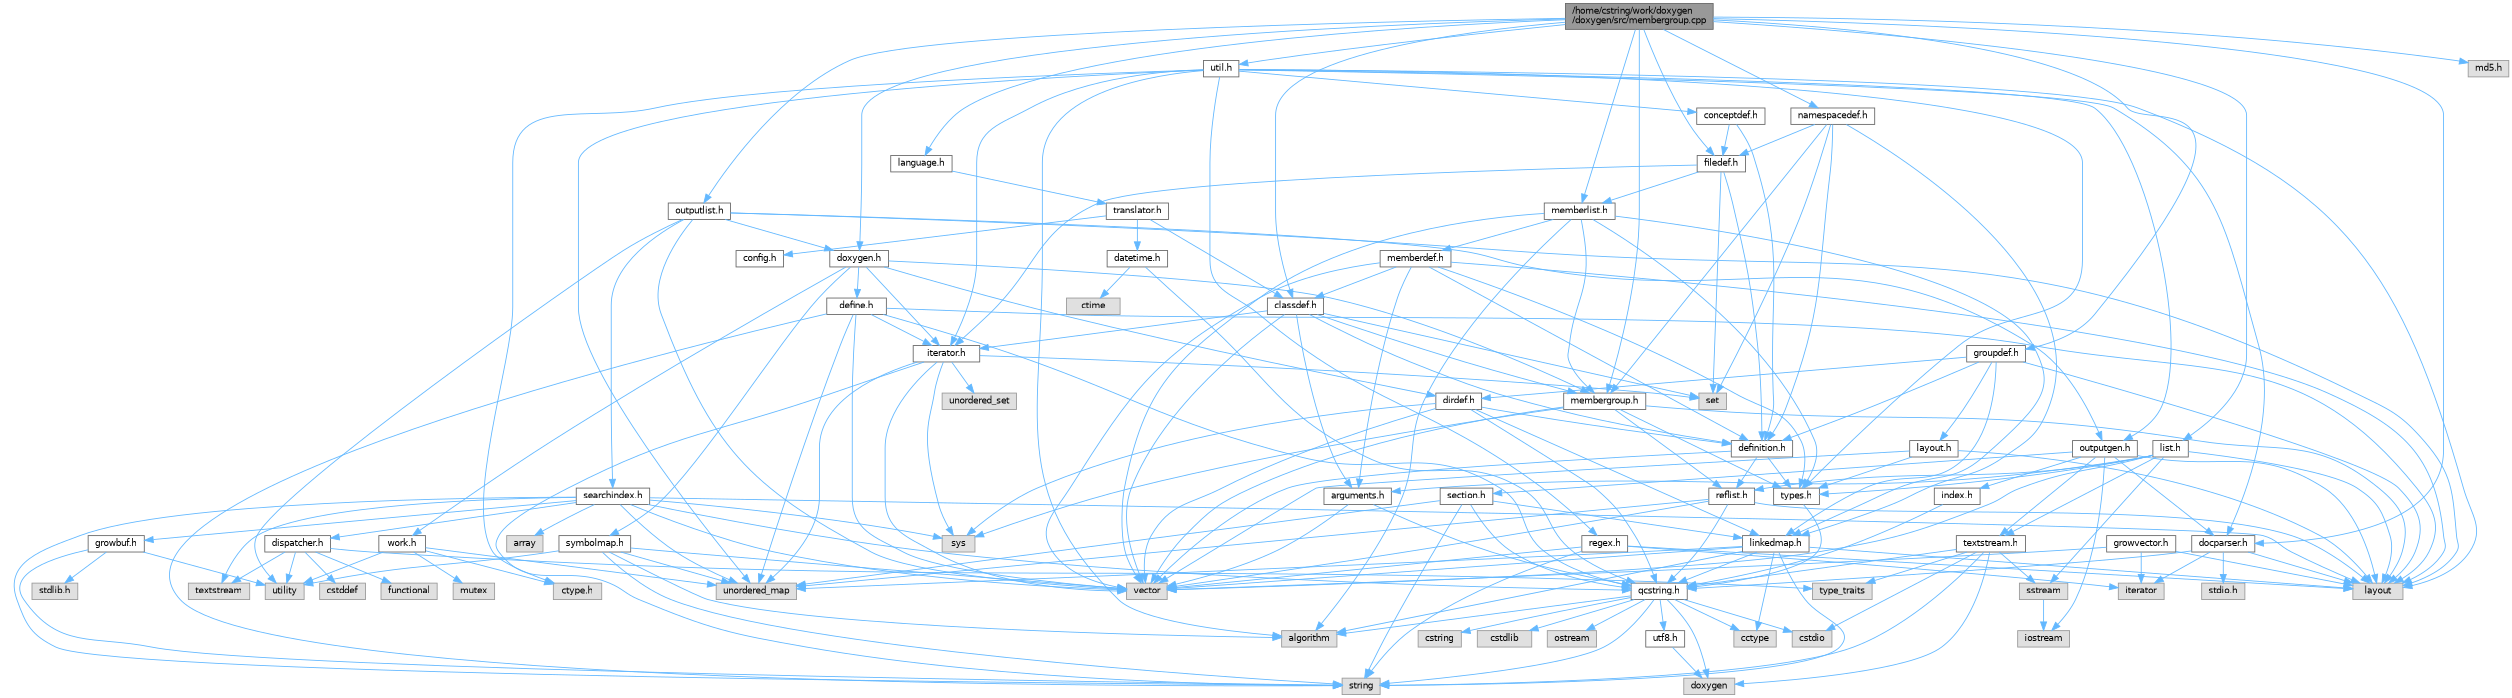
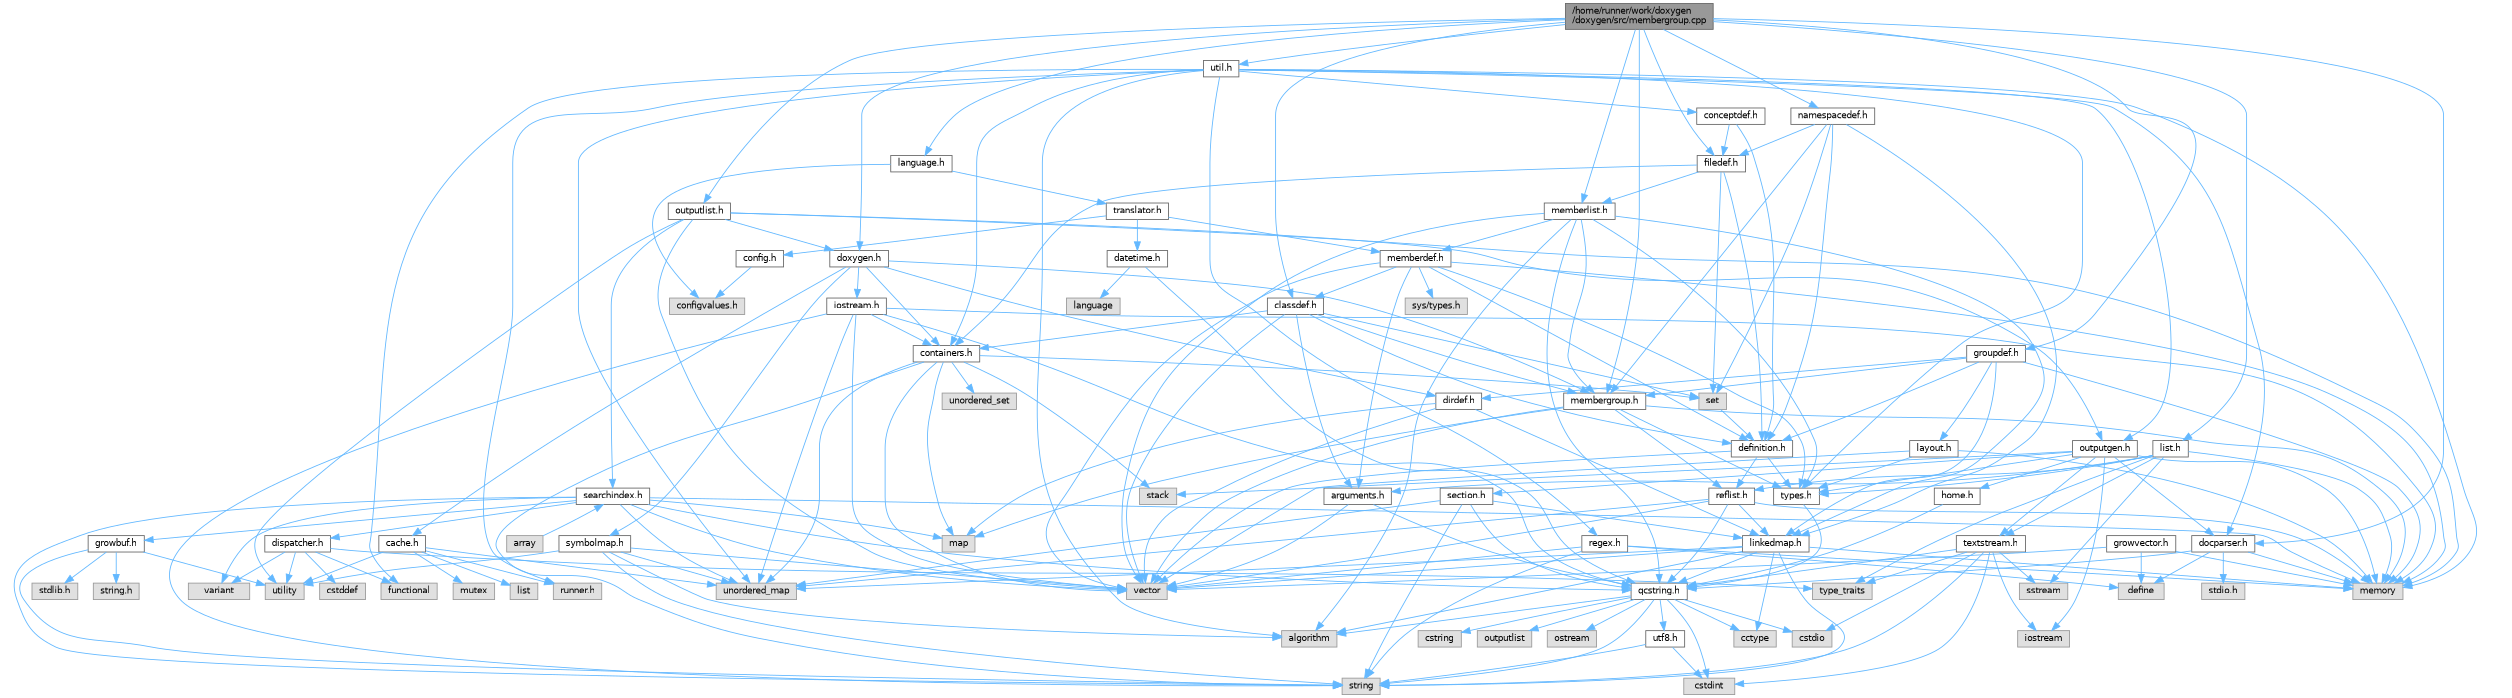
node "/home/cstring/work/doxygen /doxygen/src/membergroup.cpp": label "/home/cstring/work/doxygen /doxygen/src/membergroup.cpp" -> "/home/runner/work/doxygen /doxygen/src/membergroup.cpp"
node "md5.h": removed
edge "util.h" -> "functional": added
edge "translator.h" -> "classdef.h": now "translator.h" -> "memberdef.h"
node "configvalues.h": added
node "define.h": label "define.h" -> "iostream.h"
node "ctime": label "ctime" -> "language"
node "sys/types.h": added
node "iterator.h": label "iterator.h" -> "containers.h"
edge "groupdef.h" -> "membergroup.h": added
edge "dirdef.h" -> "definition.h": now "set" -> "definition.h"
edge "outputgen.h" -> "types.h": added
edge "dirdef.h" -> "qcstring.h": now "memberlist.h" -> "qcstring.h"
node "stack": added
node "index.h": label "index.h" -> "home.h"
edge "reflist.h" -> "linkedmap.h": added
edge "searchindex.h" -> "array": reversed
edge "list.h" -> "vector": now "list.h" -> "type_traits"
node "work.h": label "work.h" -> "cache.h"
node "sys": label "sys" -> "map"
node "string.h": added
node "textstream": label "textstream" -> "variant"
node "list": added
node "ctype.h": label "ctype.h" -> "runner.h"
node "iterator": label "iterator" -> "define"
node "layout": label "layout" -> "memory"
edge "sstream" -> "iostream": now "textstream.h" -> "iostream"
node "cstdlib": label "cstdlib" -> "outputlist"
edge "utf8.h" -> "string": added
node "doxygen": label "doxygen" -> "cstdint"
